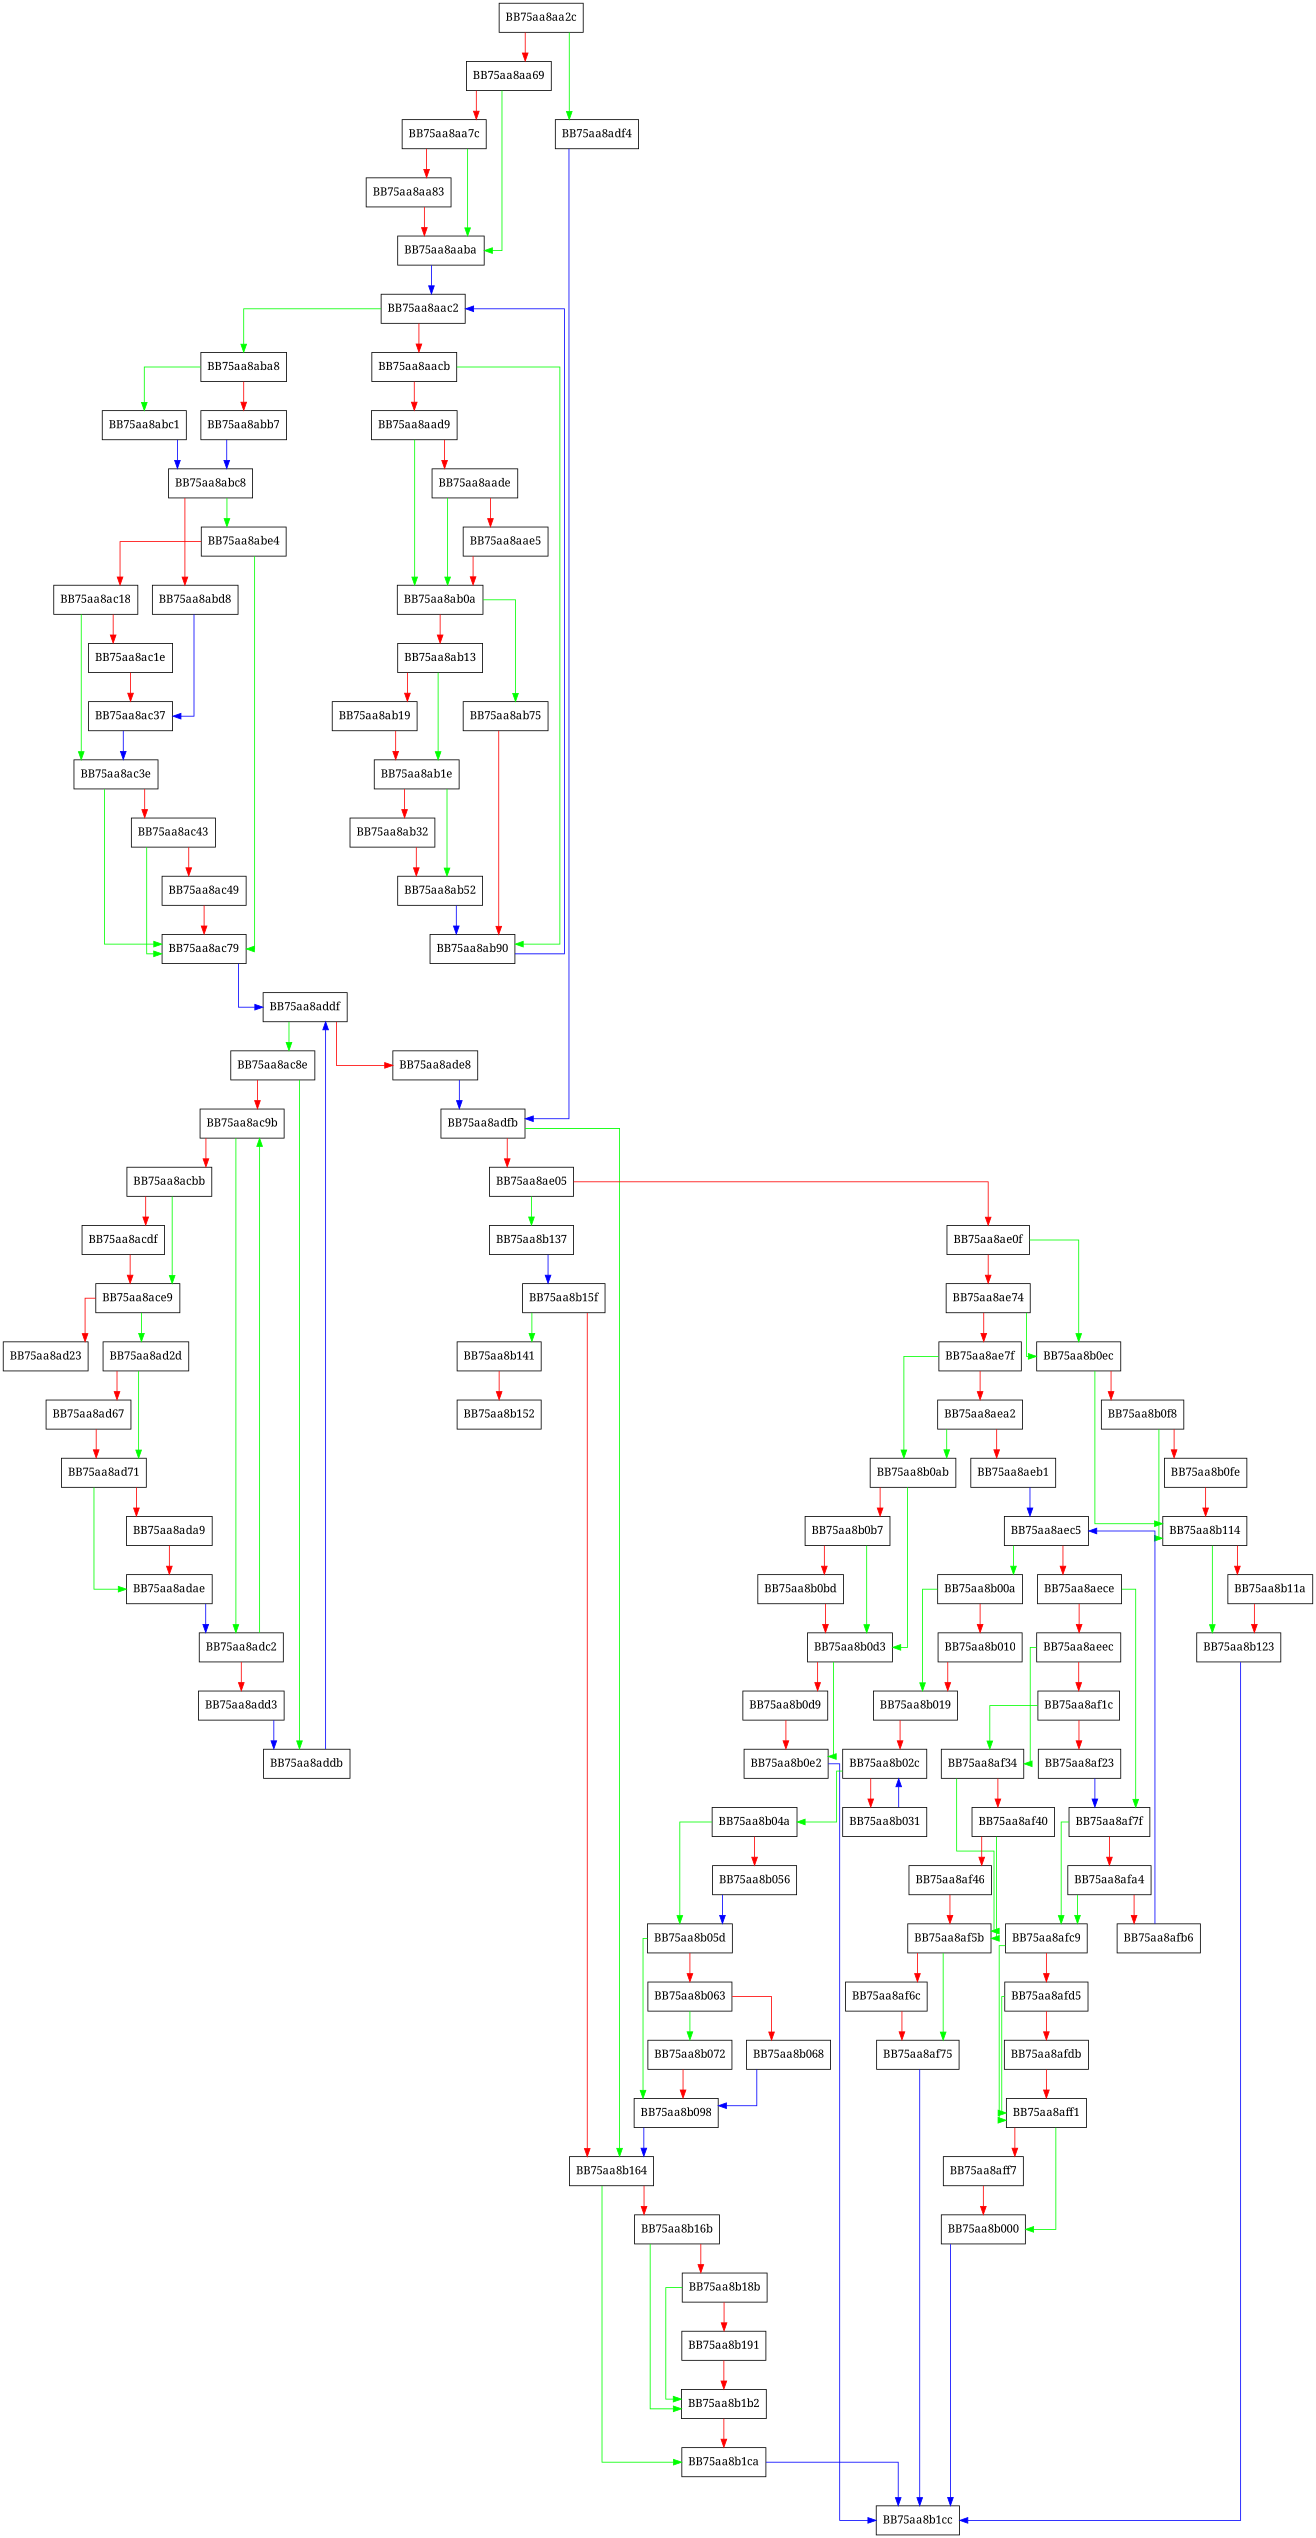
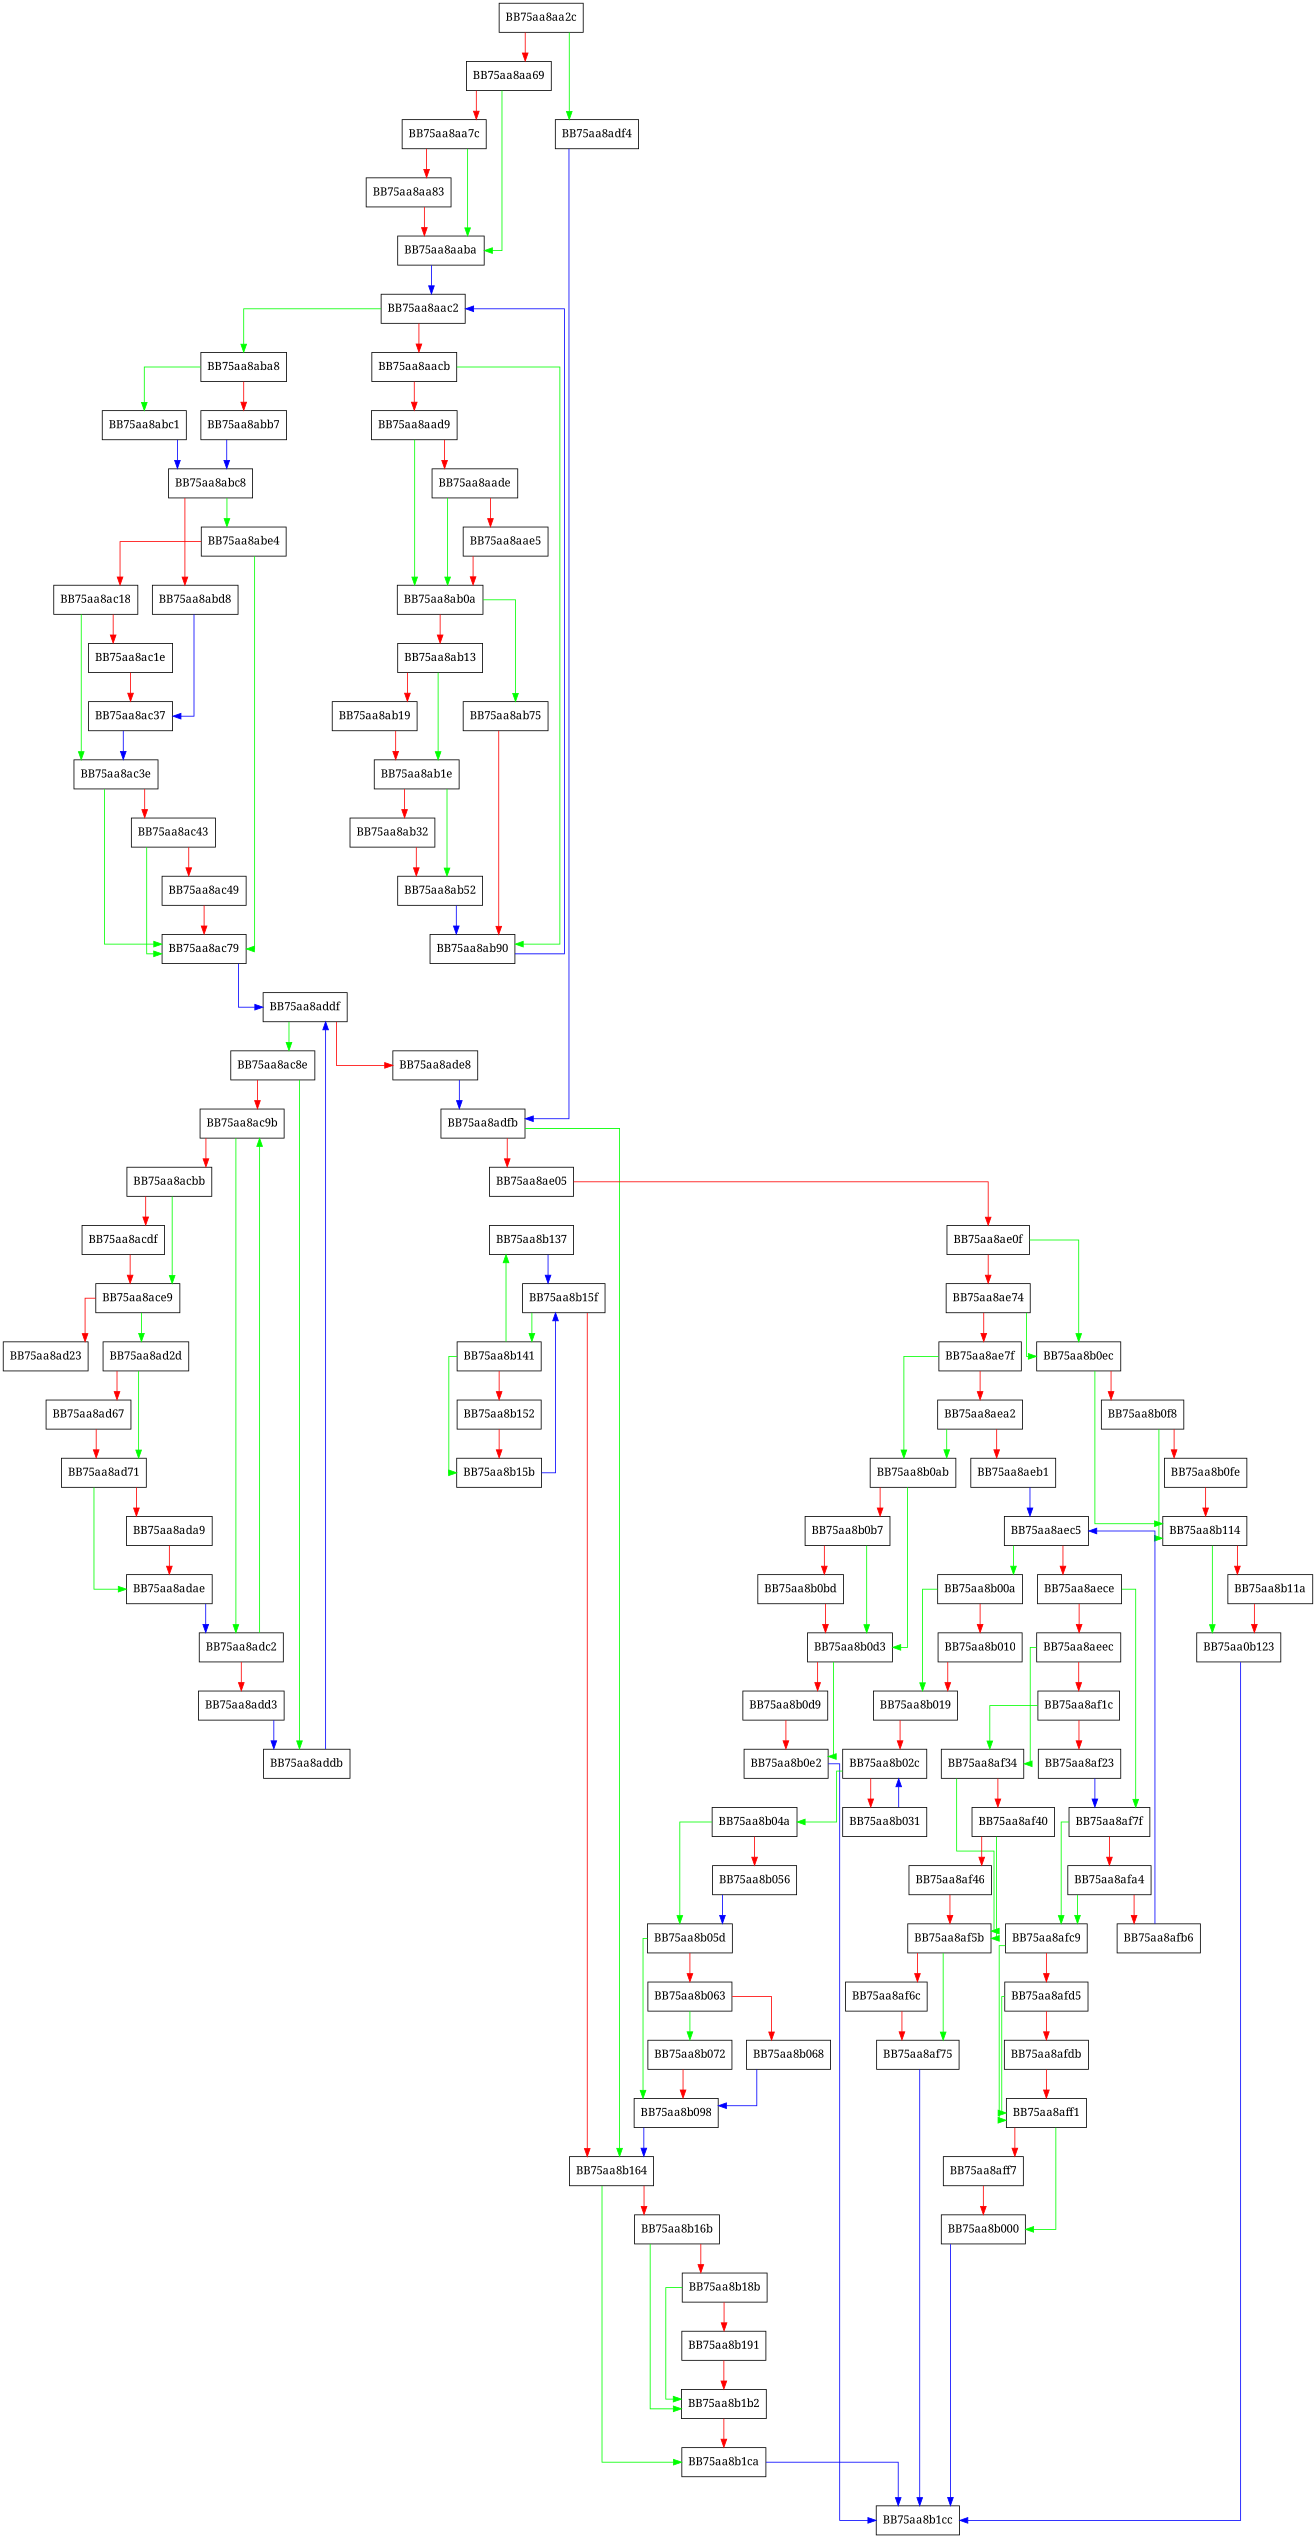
edge "BB75aa8ae05" -> "BB75aa8b137": now "BB75aa8b141" -> "BB75aa8b137"
node "BB75aa8b15b": added
node "BB75aa8b123": label "BB75aa8b123" -> "BB75aa0b123"
